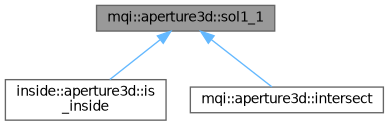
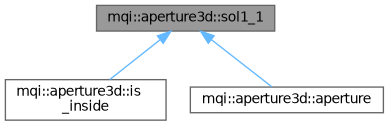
node "inside::aperture3d::is _inside": label "inside::aperture3d::is _inside" -> "mqi::aperture3d::is _inside"
node "mqi::aperture3d::intersect": label "mqi::aperture3d::intersect" -> "mqi::aperture3d::aperture"
